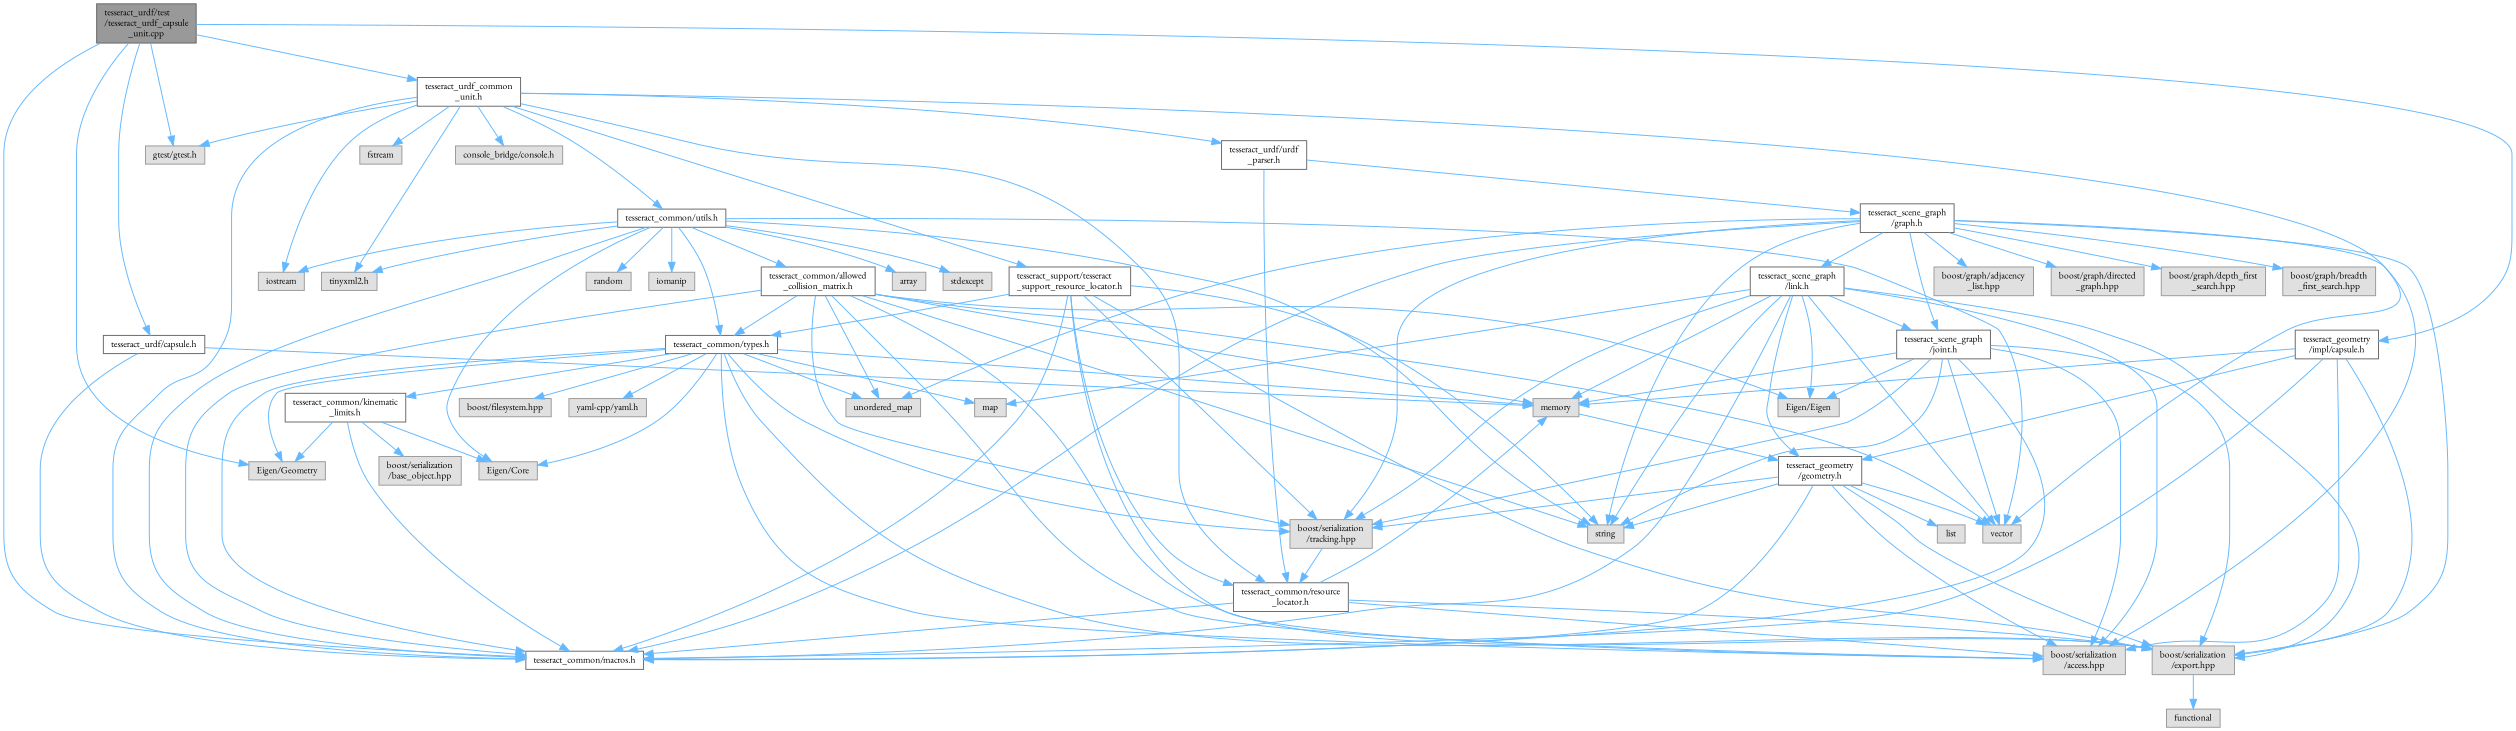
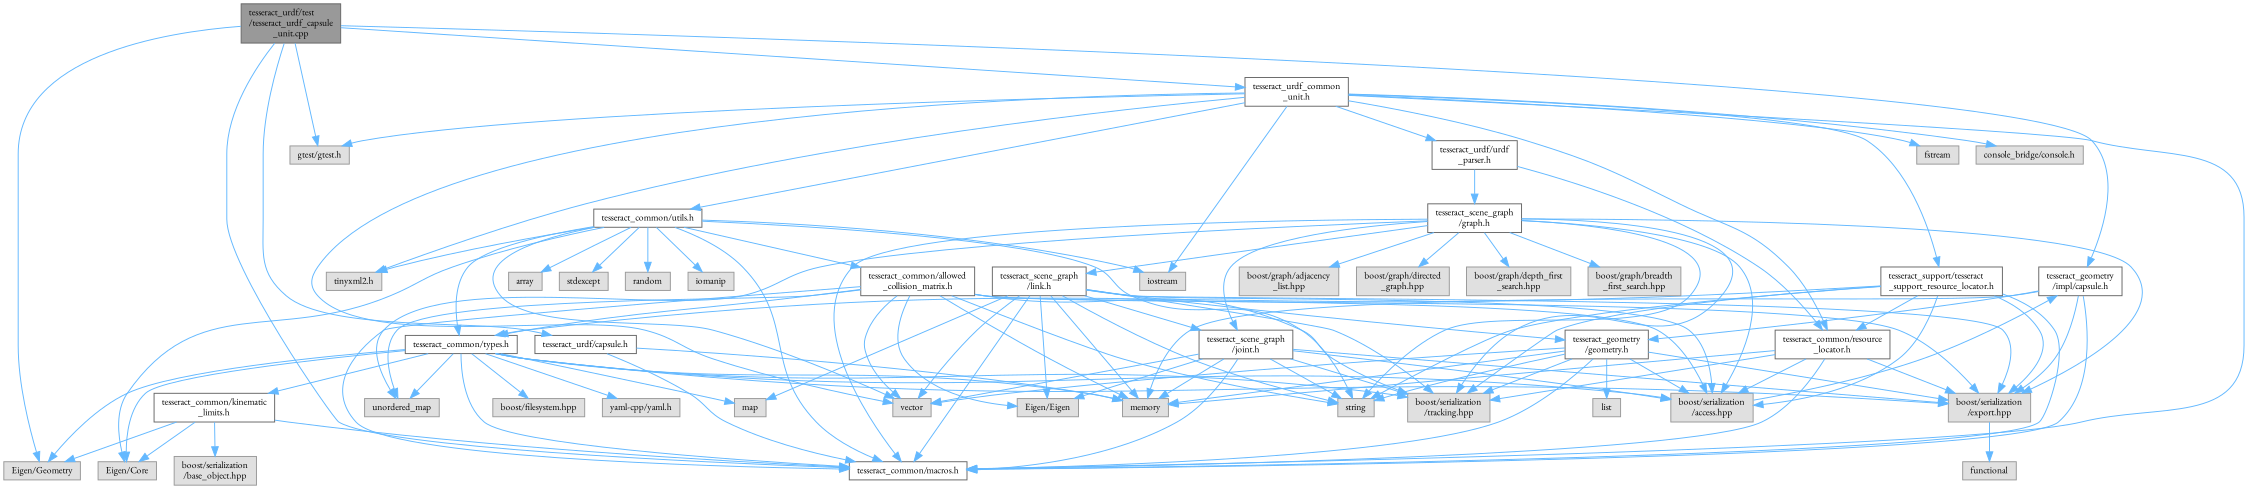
edge "memory" -> "tesseract_geometry /geometry.h": reversed
edge "boost/serialization /tracking.hpp" -> "tesseract_common/resource _locator.h": reversed
edge "tesseract_geometry /impl/capsule.h" -> "boost/serialization /access.hpp": reversed
